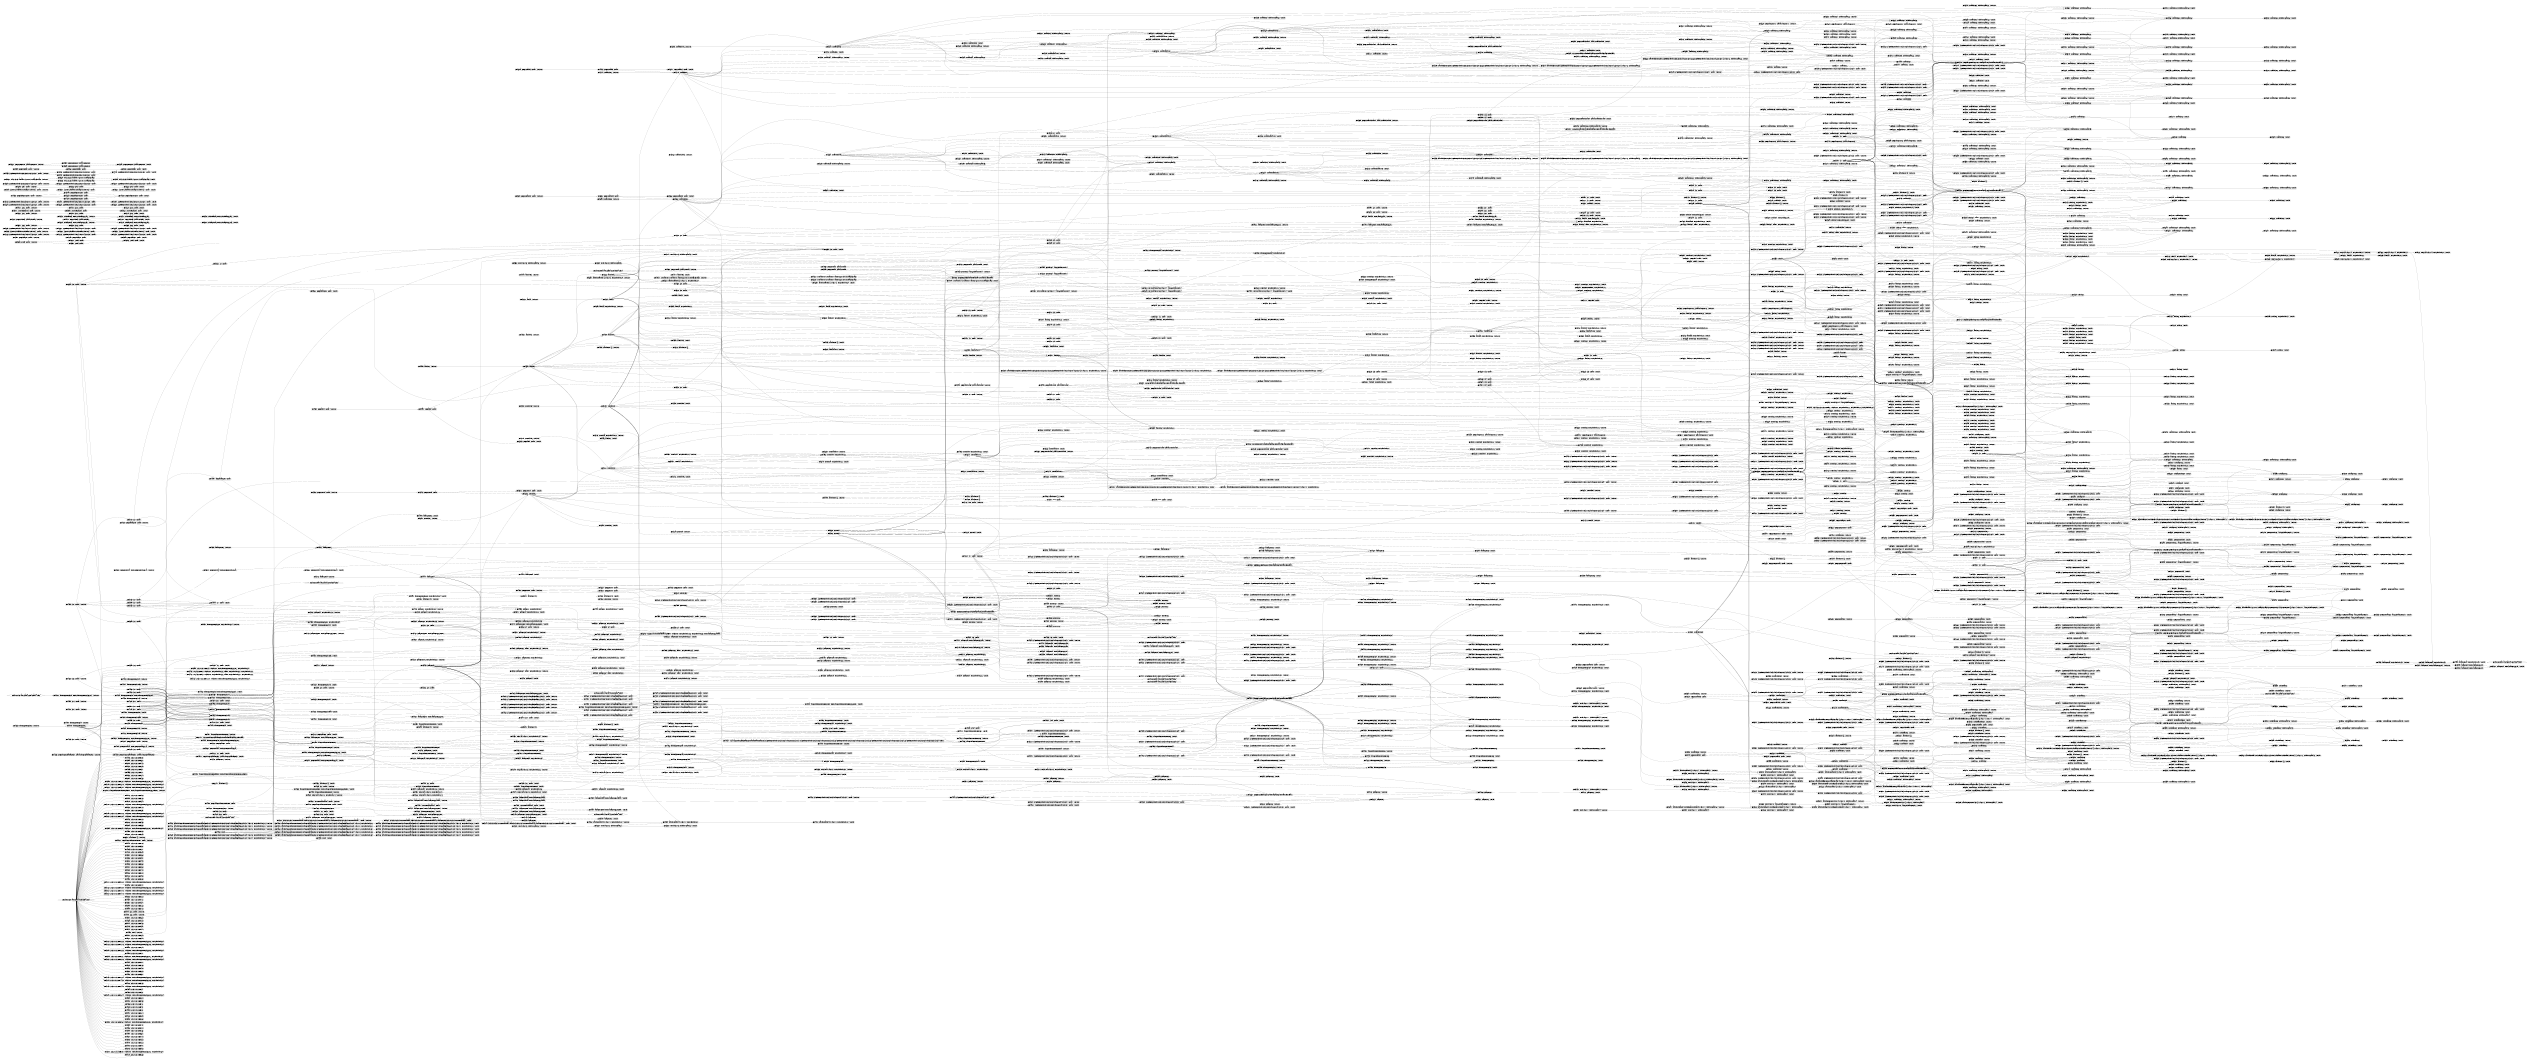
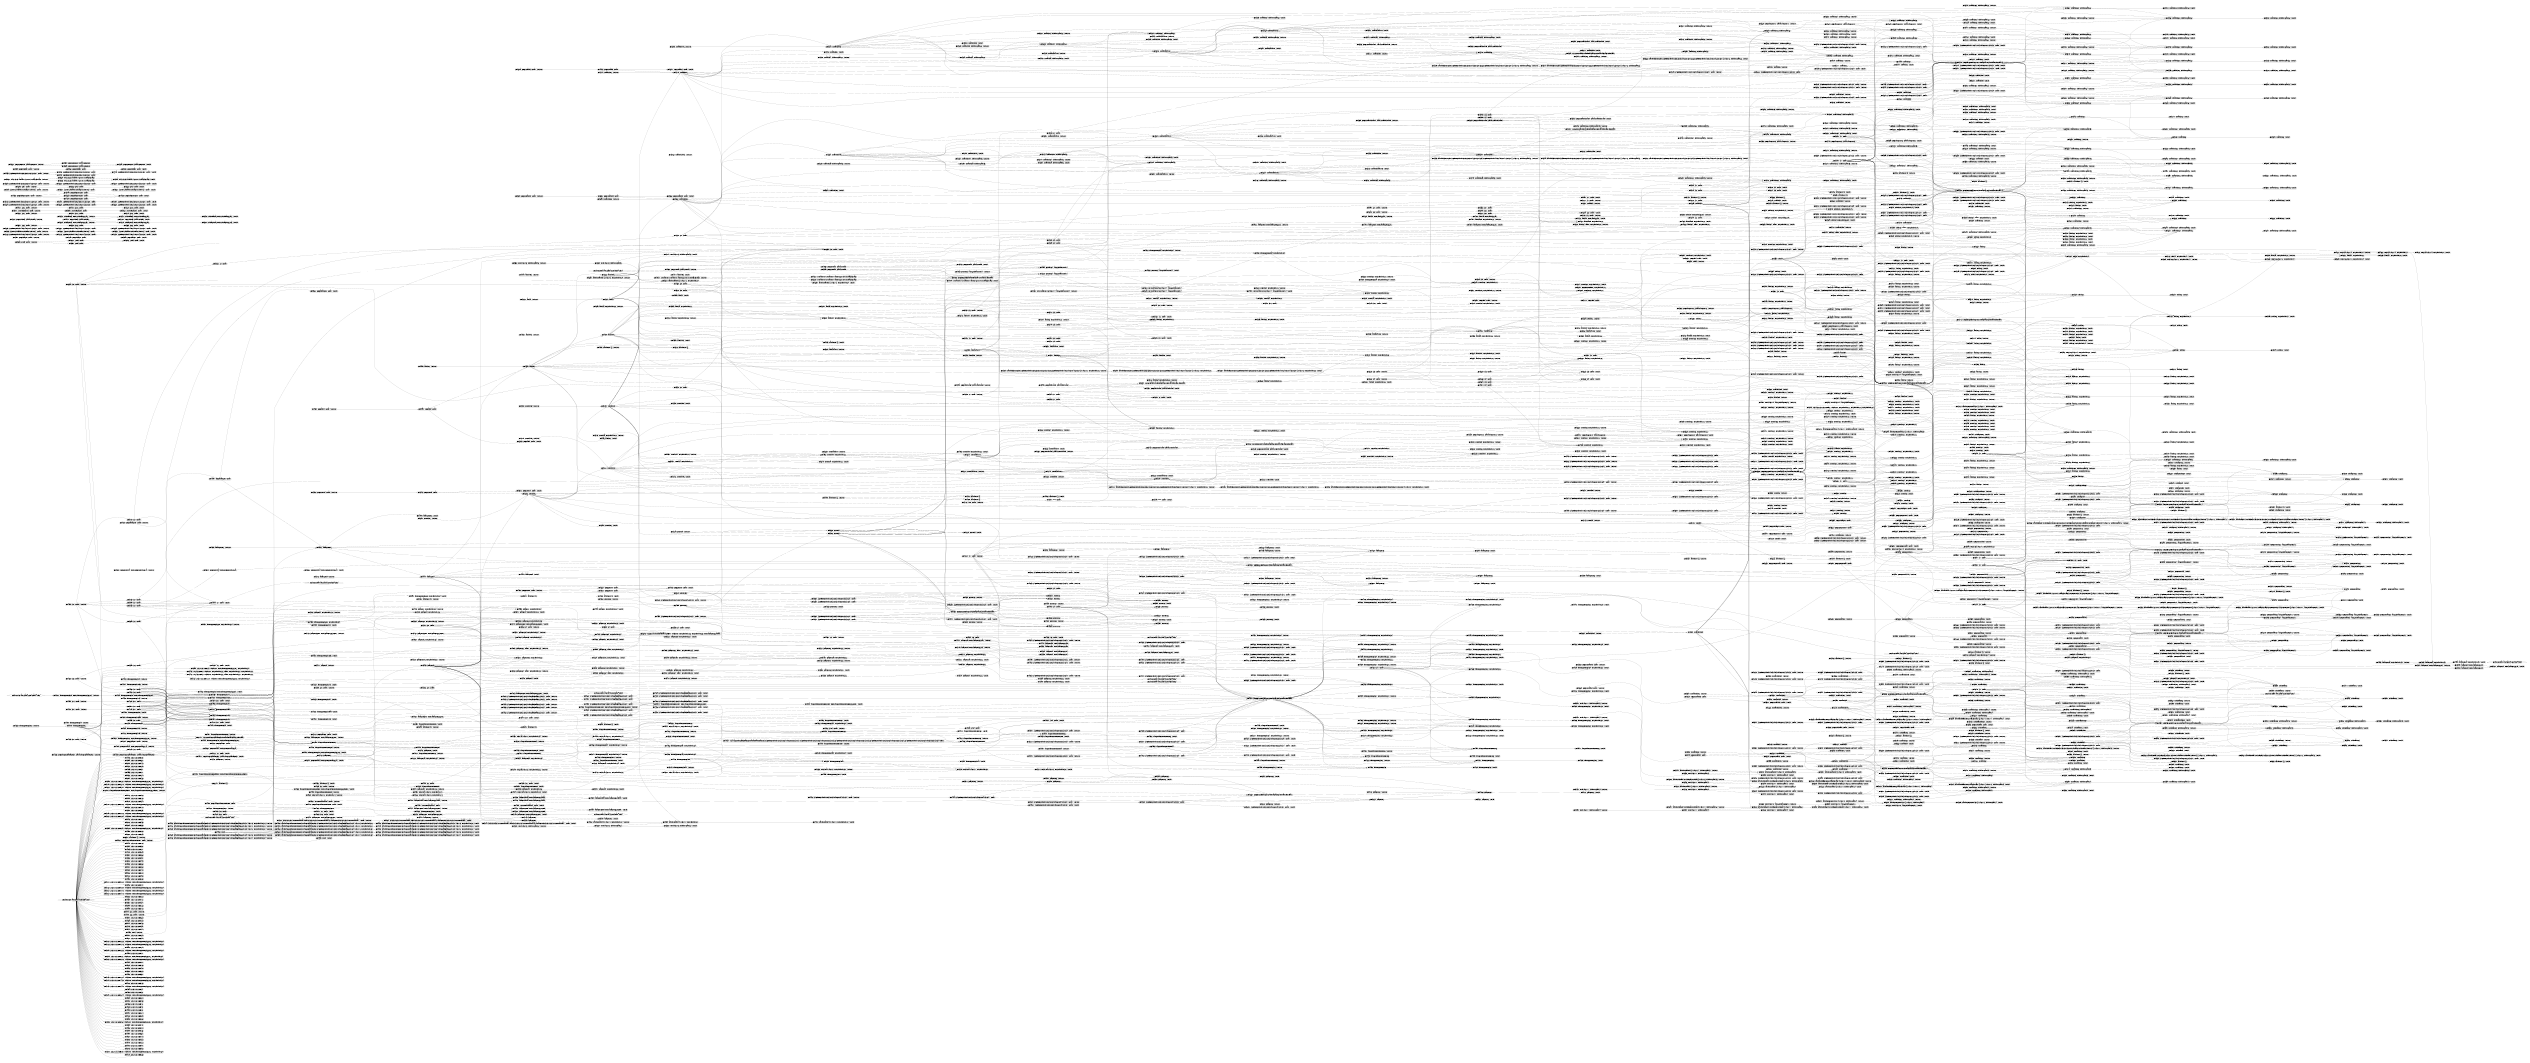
node "CE0x457b100": text "*Function*" -> "*SummSource*"
node "CE0x457b5c0": added
